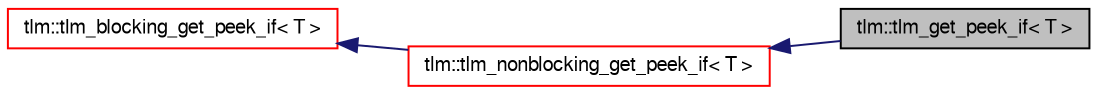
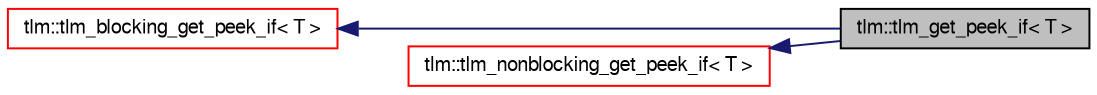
edge "tlm::tlm_nonblocking_get_peek_if< T >" -> "tlm::tlm_blocking_get_peek_if< T >": now "tlm::tlm_get_peek_if< T >" -> "tlm::tlm_blocking_get_peek_if< T >"
